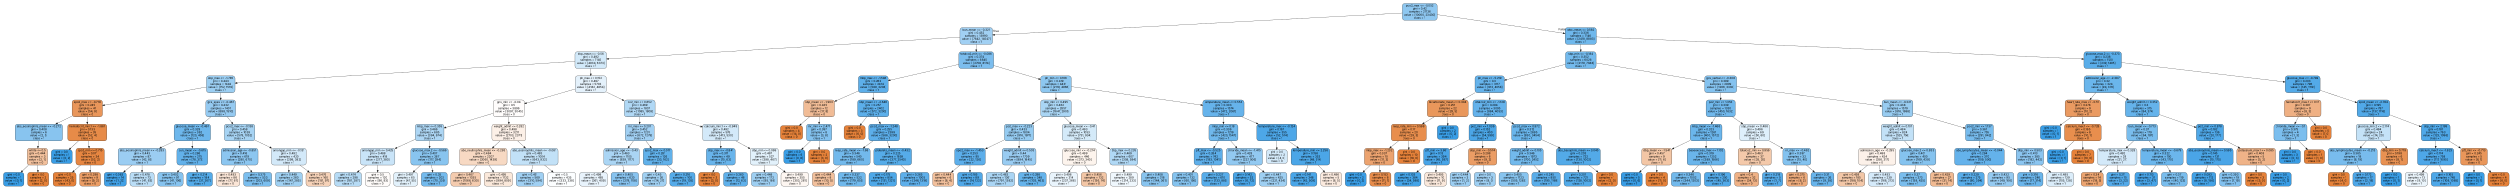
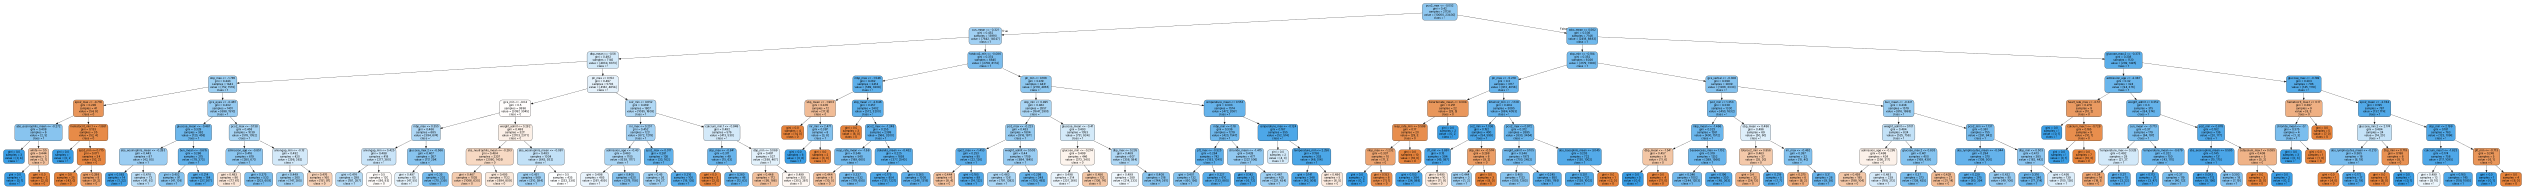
node "gini = 0.0 samples = 3 value = [0, 4] class = 1": added
node "gini = 0.448 samples = 172 value = [95, 186] class = 1": fillcolor #9ecff2 -> #f2c09c
node "gini = 0.0 samples = 3 value = [8, 0] class = 0": fillcolor #9ecff2 -> #e58139
node "gini = 0.0 samples = 5 value = [8, 0] class = 0": added
